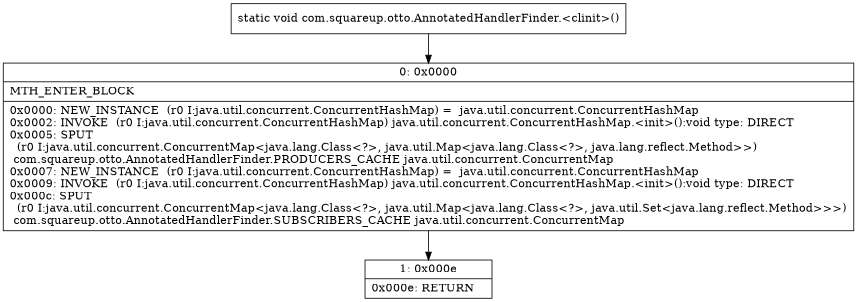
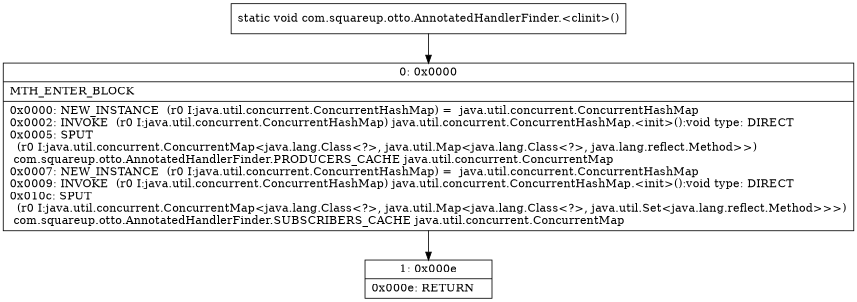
node "0: 0x0000": text "0x000c: SPUT" -> "0x010c: SPUT"
